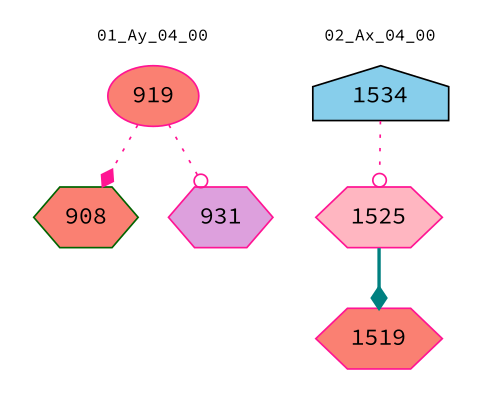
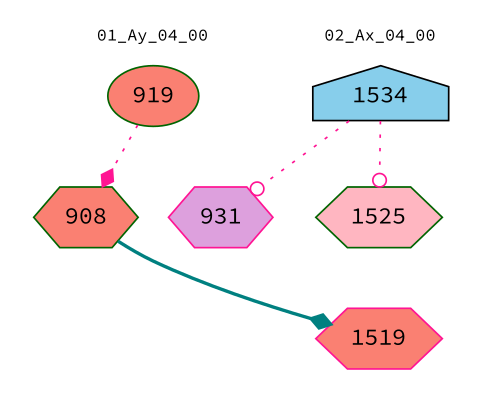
node "919": color deeppink -> darkgreen
edge "919" -> "931": now "1534" -> "931"
node "1525": color deeppink -> darkgreen
edge "1525" -> "1519": now "908" -> "1519"
